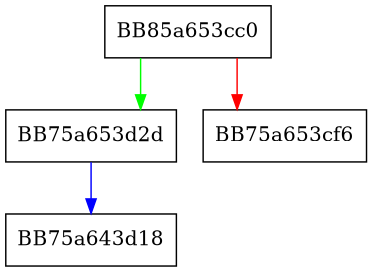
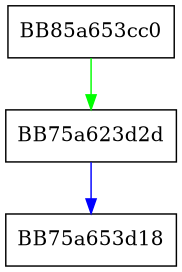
node "BB75a653d2d": label "BB75a653d2d" -> "BB75a623d2d"
node "BB75a653cf6": removed
node "BB75a643d18": label "BB75a643d18" -> "BB75a653d18"
